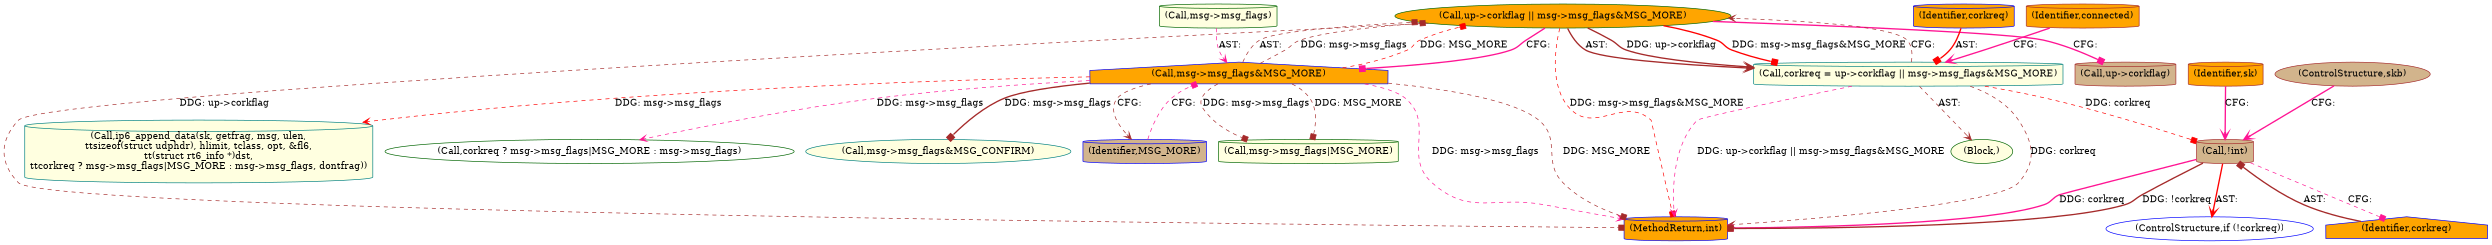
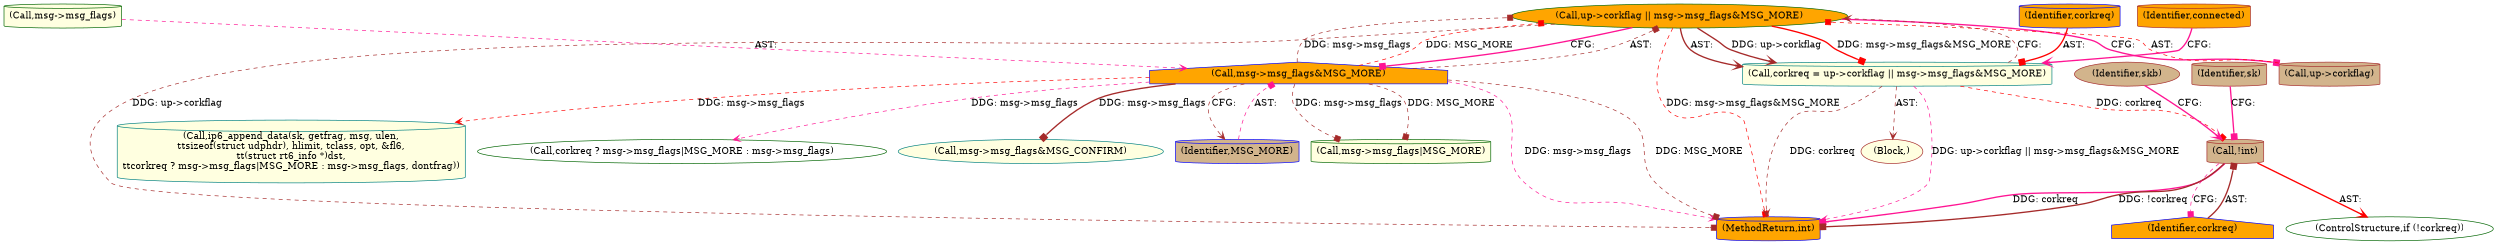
edge "(Call,up->corkflag)" -> "(Call,up->corkflag || msg->msg_flags&MSG_MORE)": added, label "AST:"
node "(Identifier,sk)": fillcolor orange -> tan
node "(ControlStructure,skb)": label "(ControlStructure,skb)" -> "(Identifier,skb)"
edge "(Identifier,MSG_MORE)" -> "(Call,msg->msg_flags&MSG_MORE)": label "CFG: " -> "AST: "
edge "(Identifier,sk)" -> "(Call,!int)": arrowhead vee -> box
node "(Block,)": color darkgreen -> brown
node "(ControlStructure,if (!corkreq))": color blue -> darkgreen
